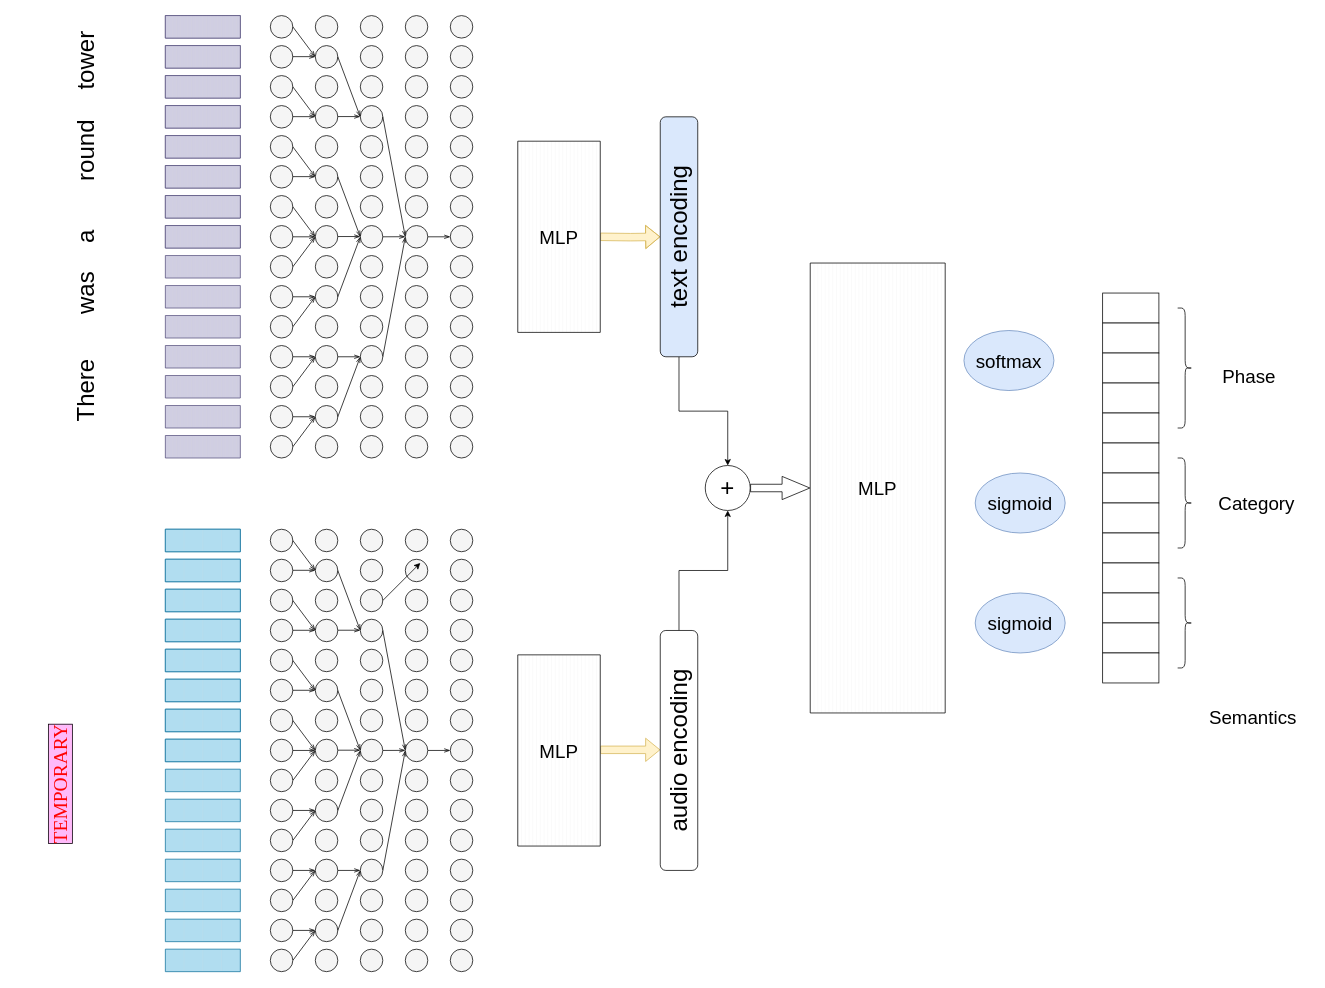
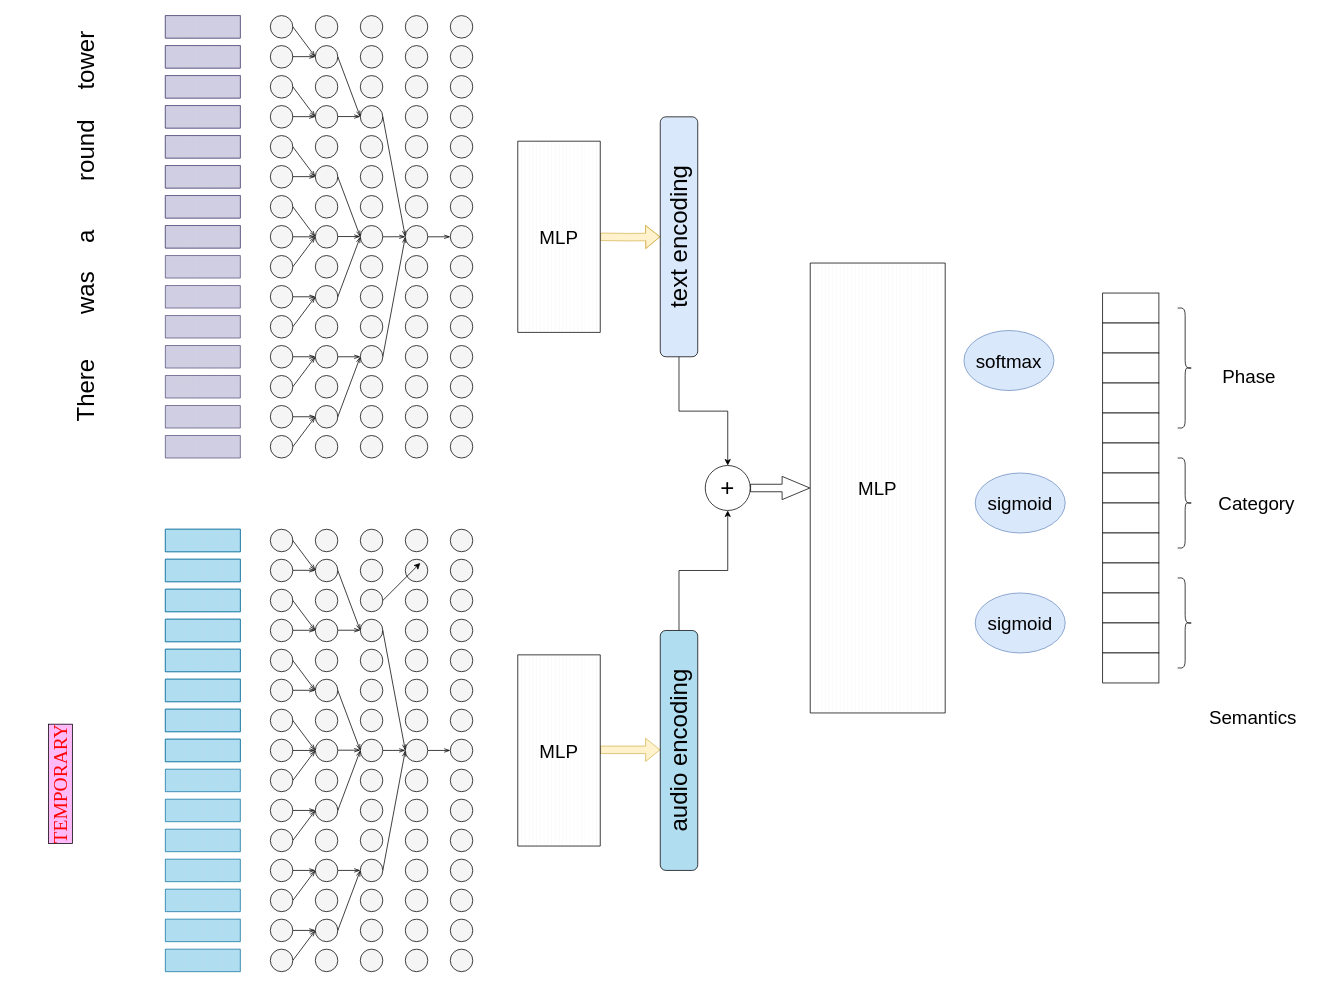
node "audio encoding": fillcolor #ffffff -> #b1ddf0
